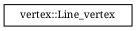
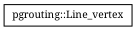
node "vertex::Line_vertex": label "vertex::Line_vertex" -> "pgrouting::Line_vertex"
